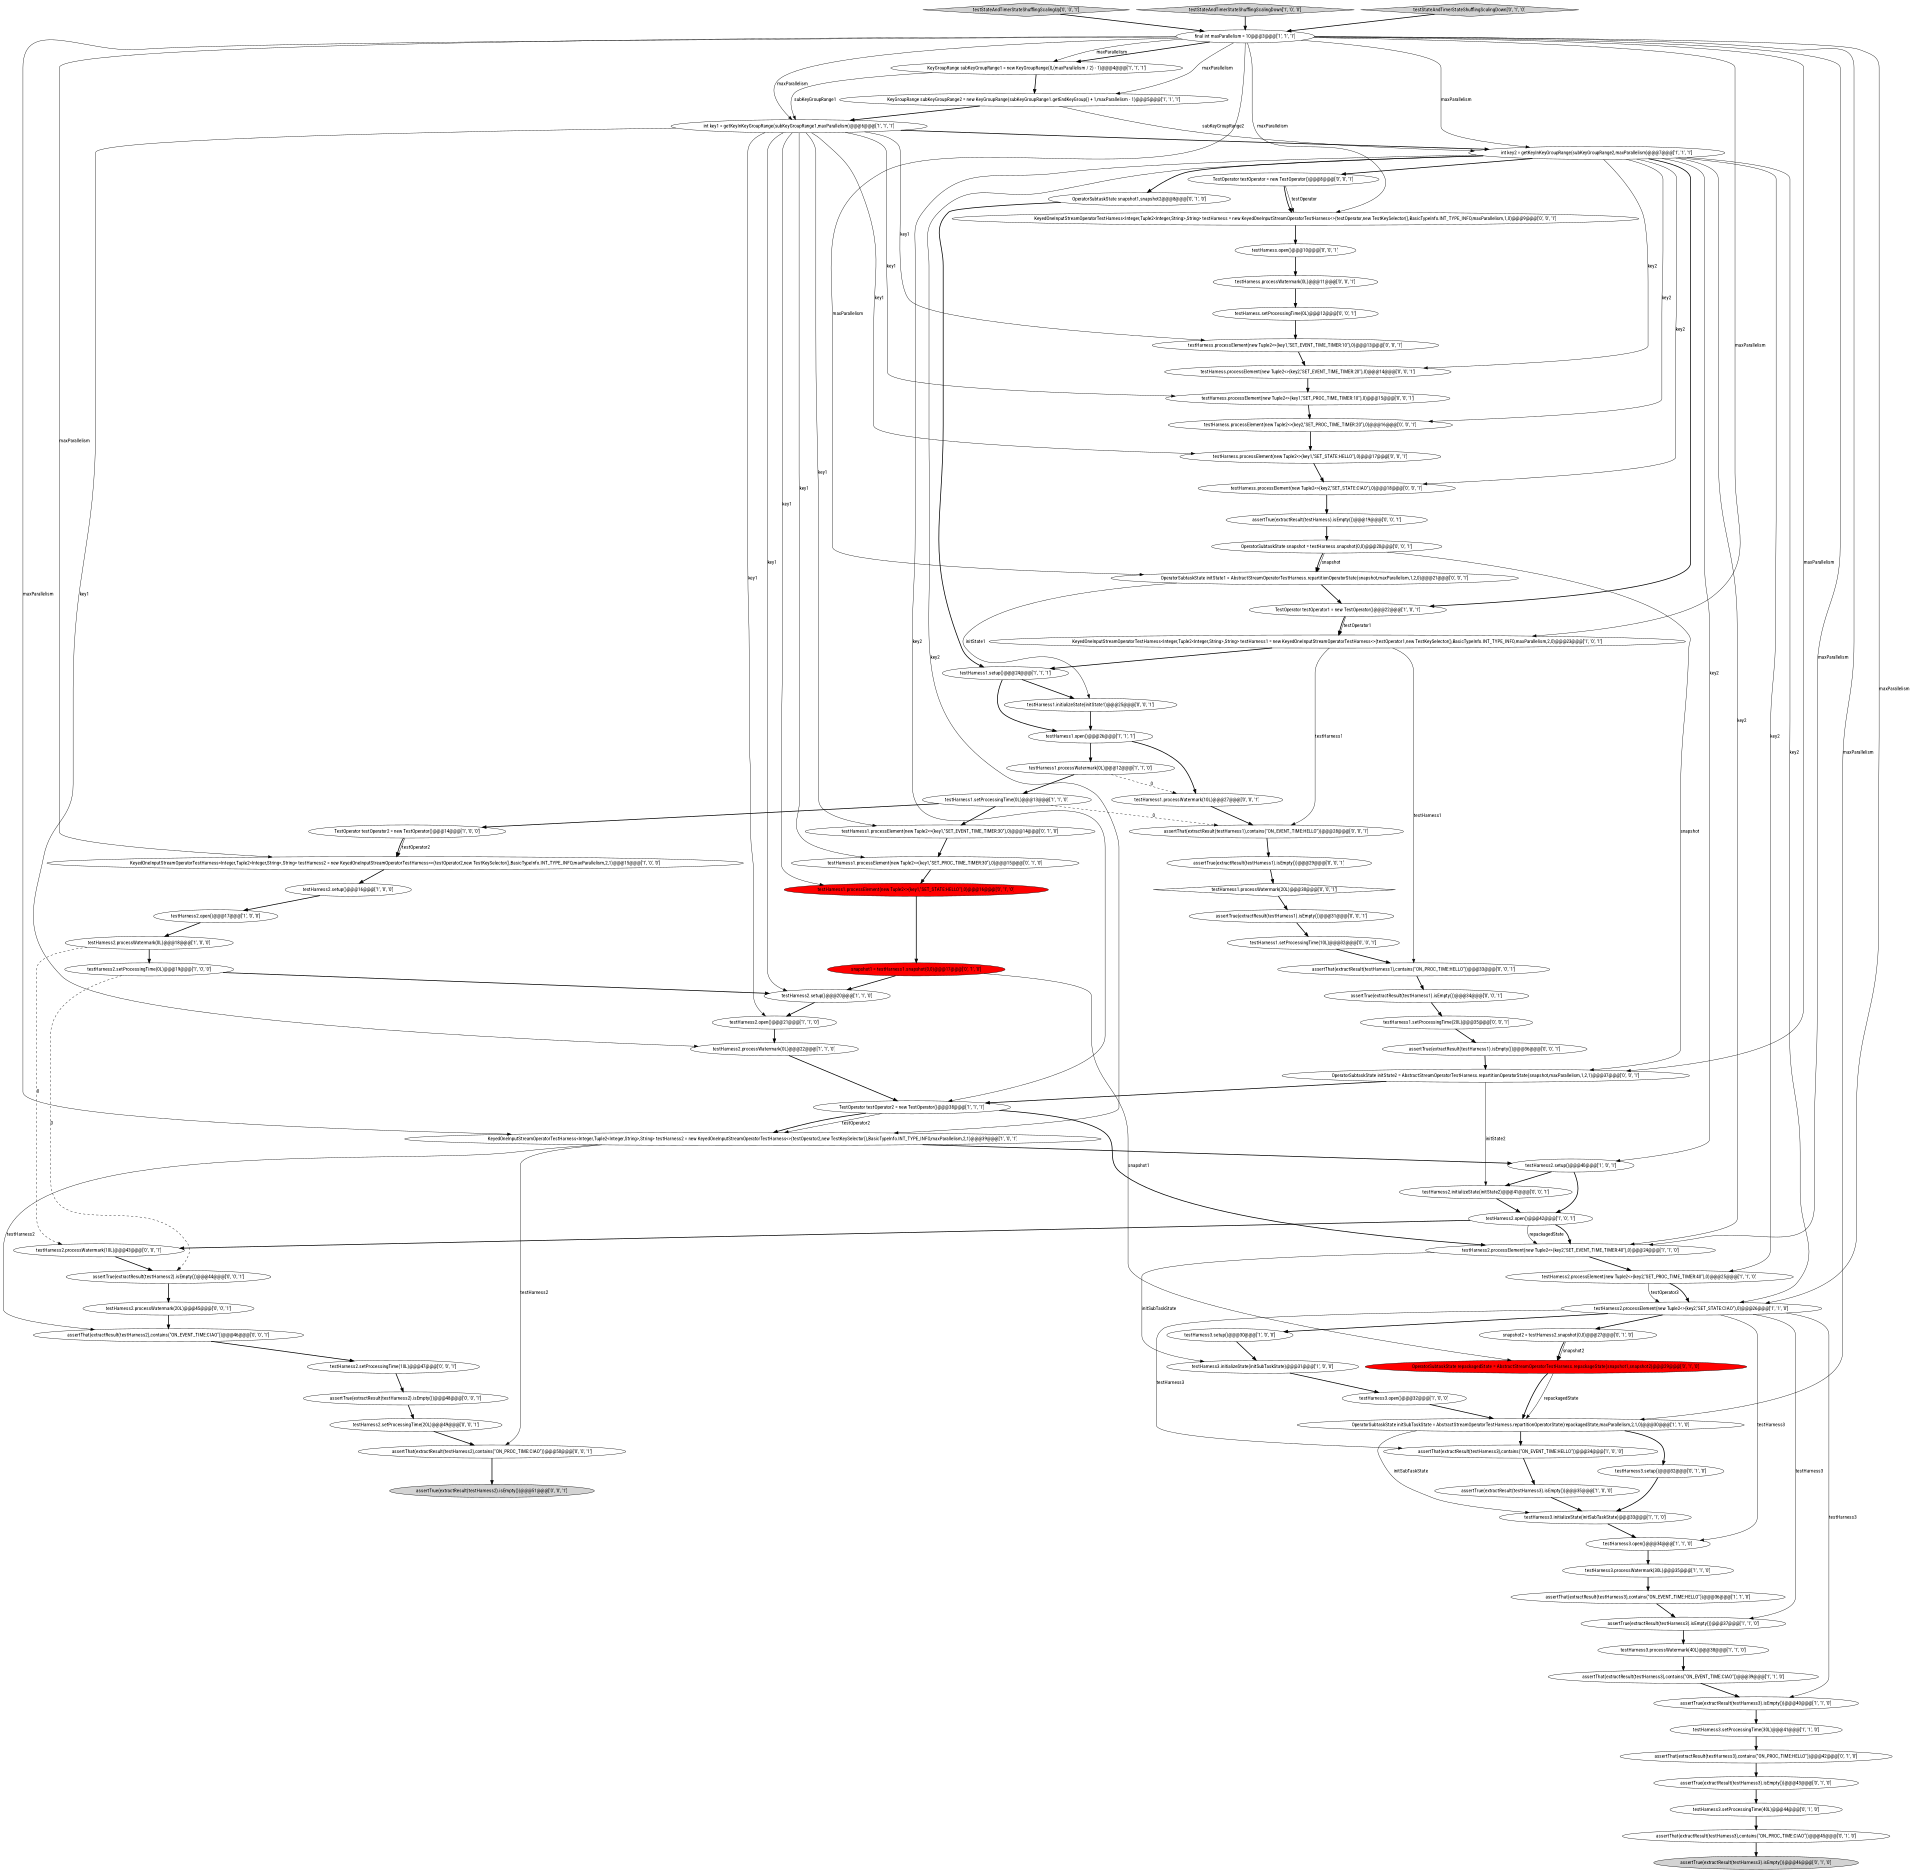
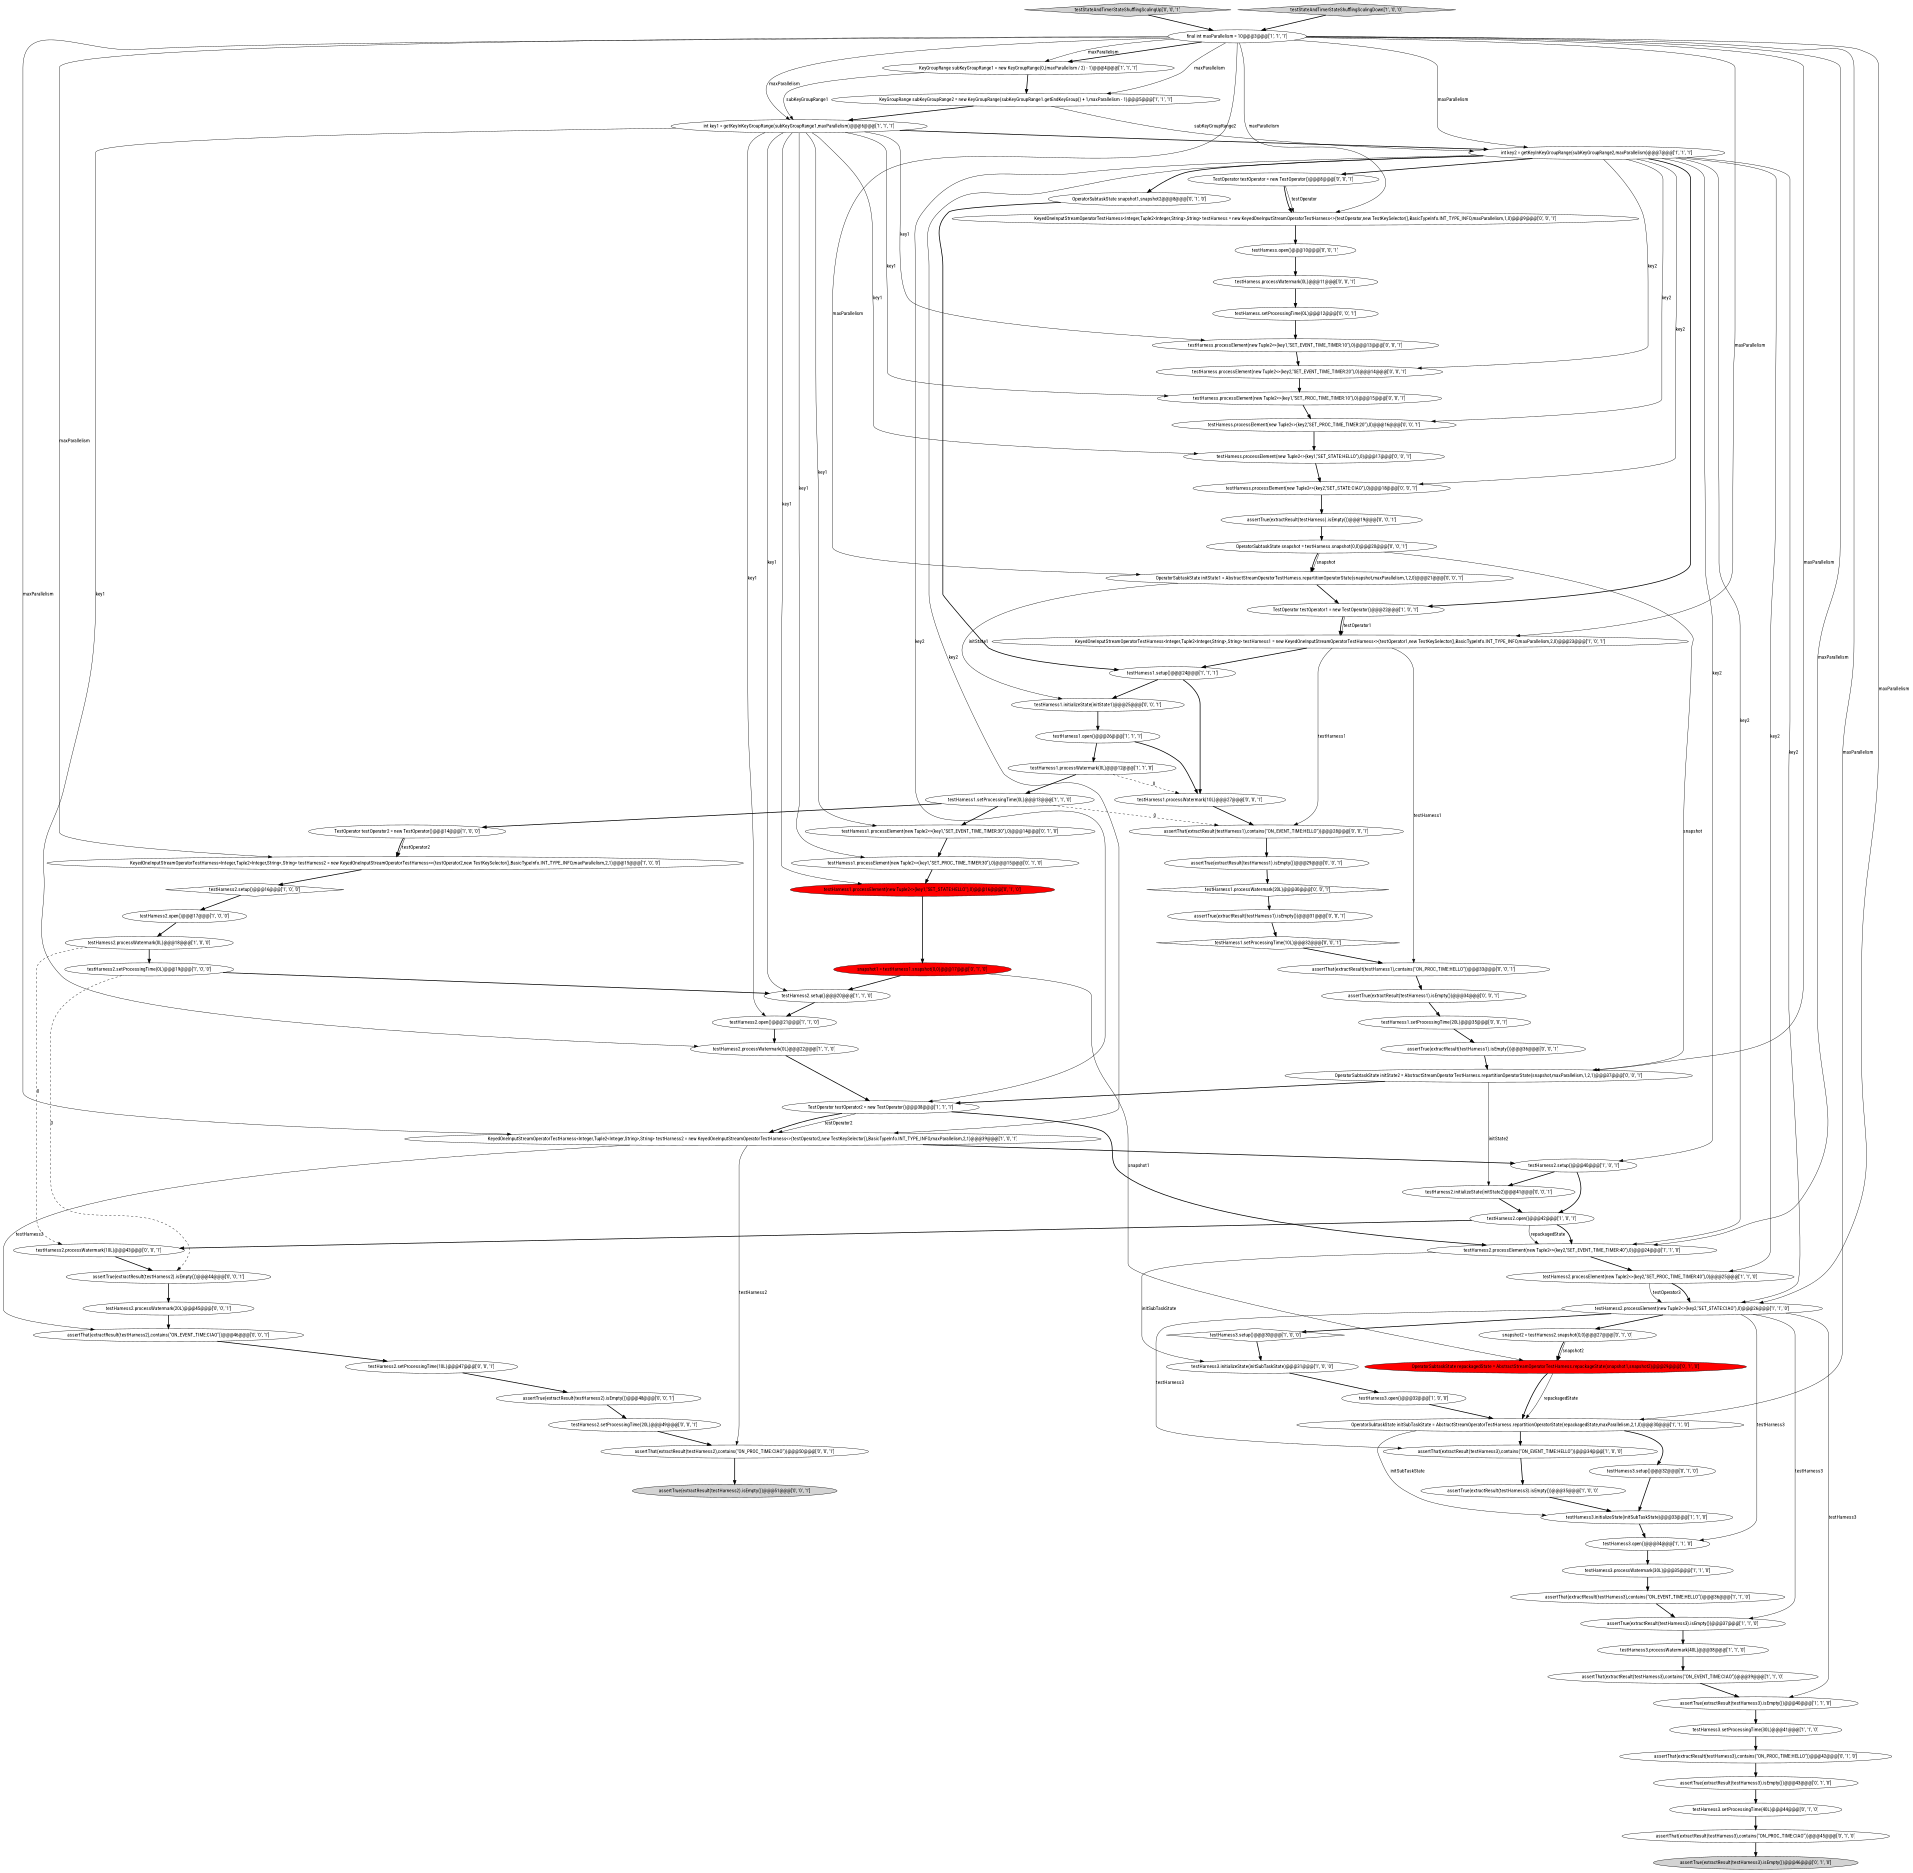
node "testStateAndTimerStateShufflingScalingDown['0', '1', '0']": removed
edge "testHarness1.setup()@@@24@@@['1', '1', '1']" -> "testHarness1.open()@@@26@@@['1', '1', '1']": now "testHarness1.setup()@@@24@@@['1', '1', '1']" -> "testHarness1.processWatermark(10L)@@@27@@@['0', '0', '1']"
node "testHarness2.setup()@@@16@@@['1', '0', '0']": shape ellipse -> diamond
node "testHarness1.setProcessingTime(10L)@@@32@@@['0', '0', '1']": shape ellipse -> diamond
node "testHarness3.setup()@@@30@@@['1', '0', '0']": shape ellipse -> diamond
